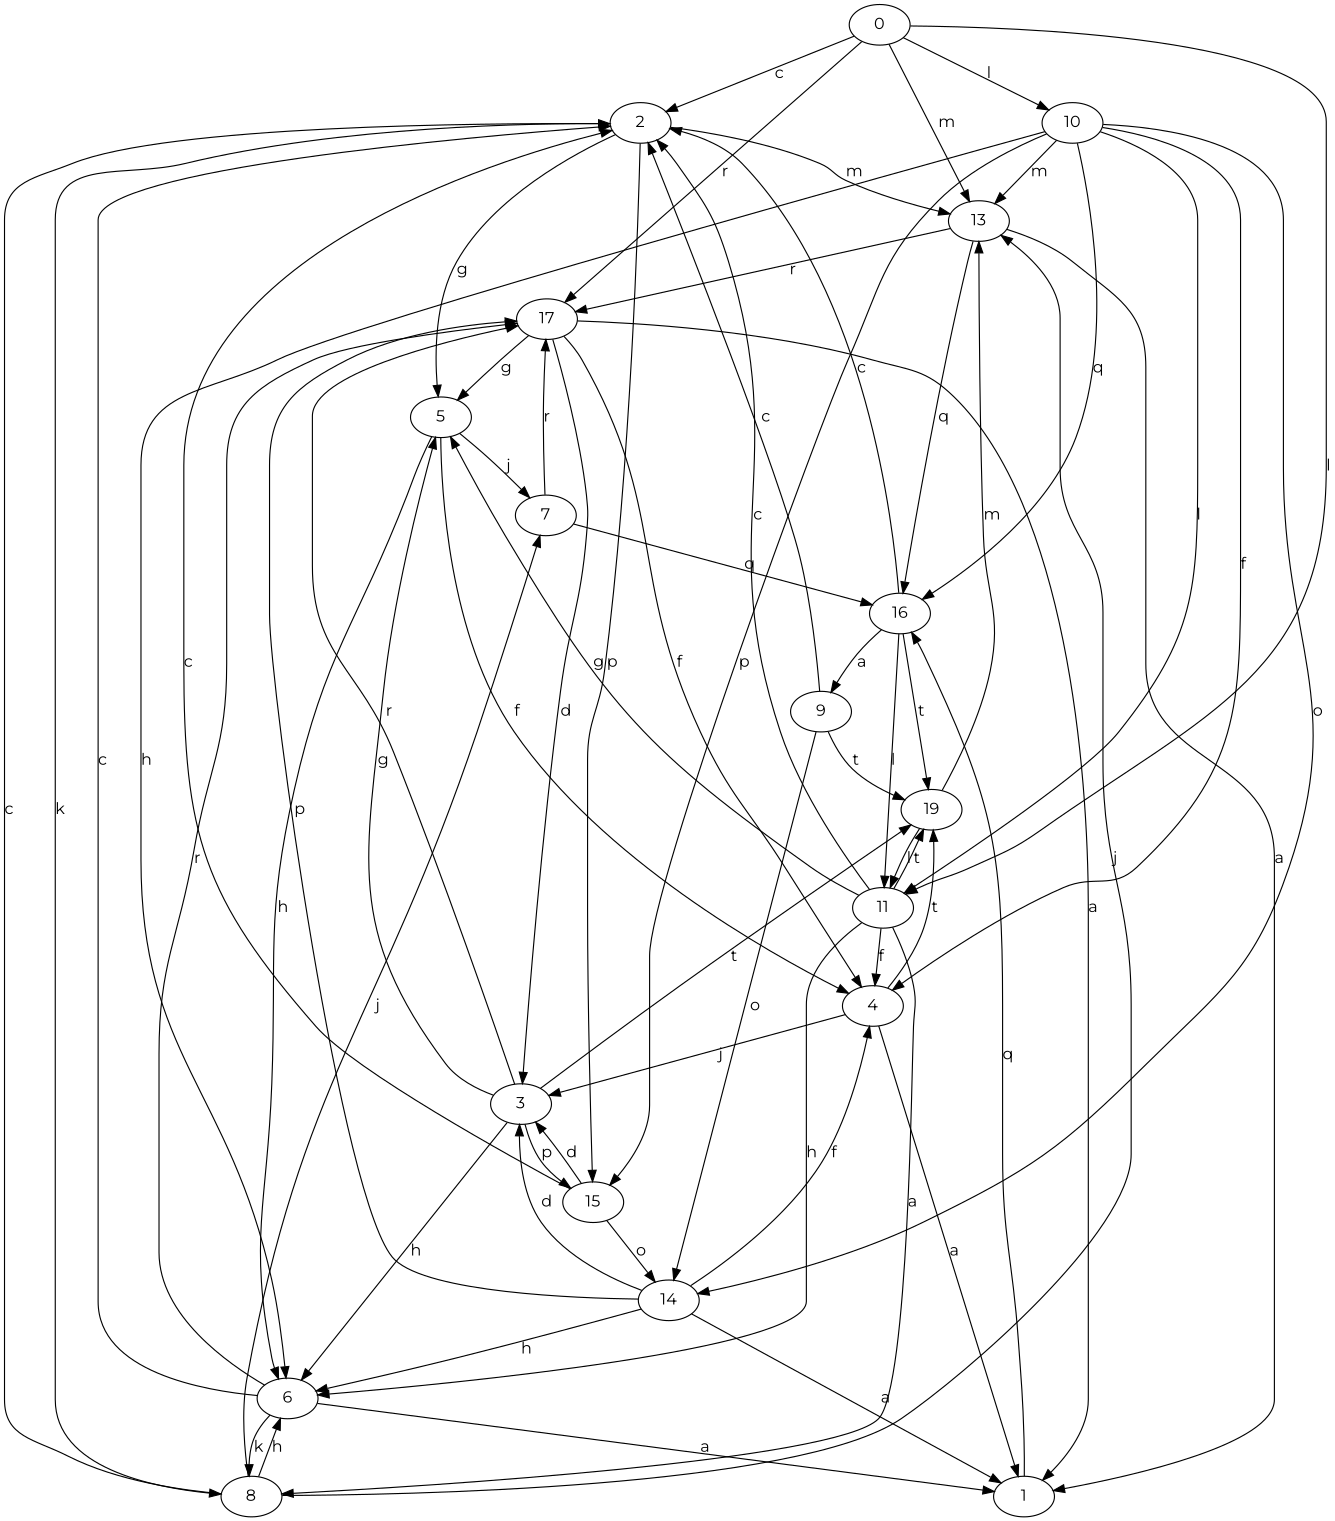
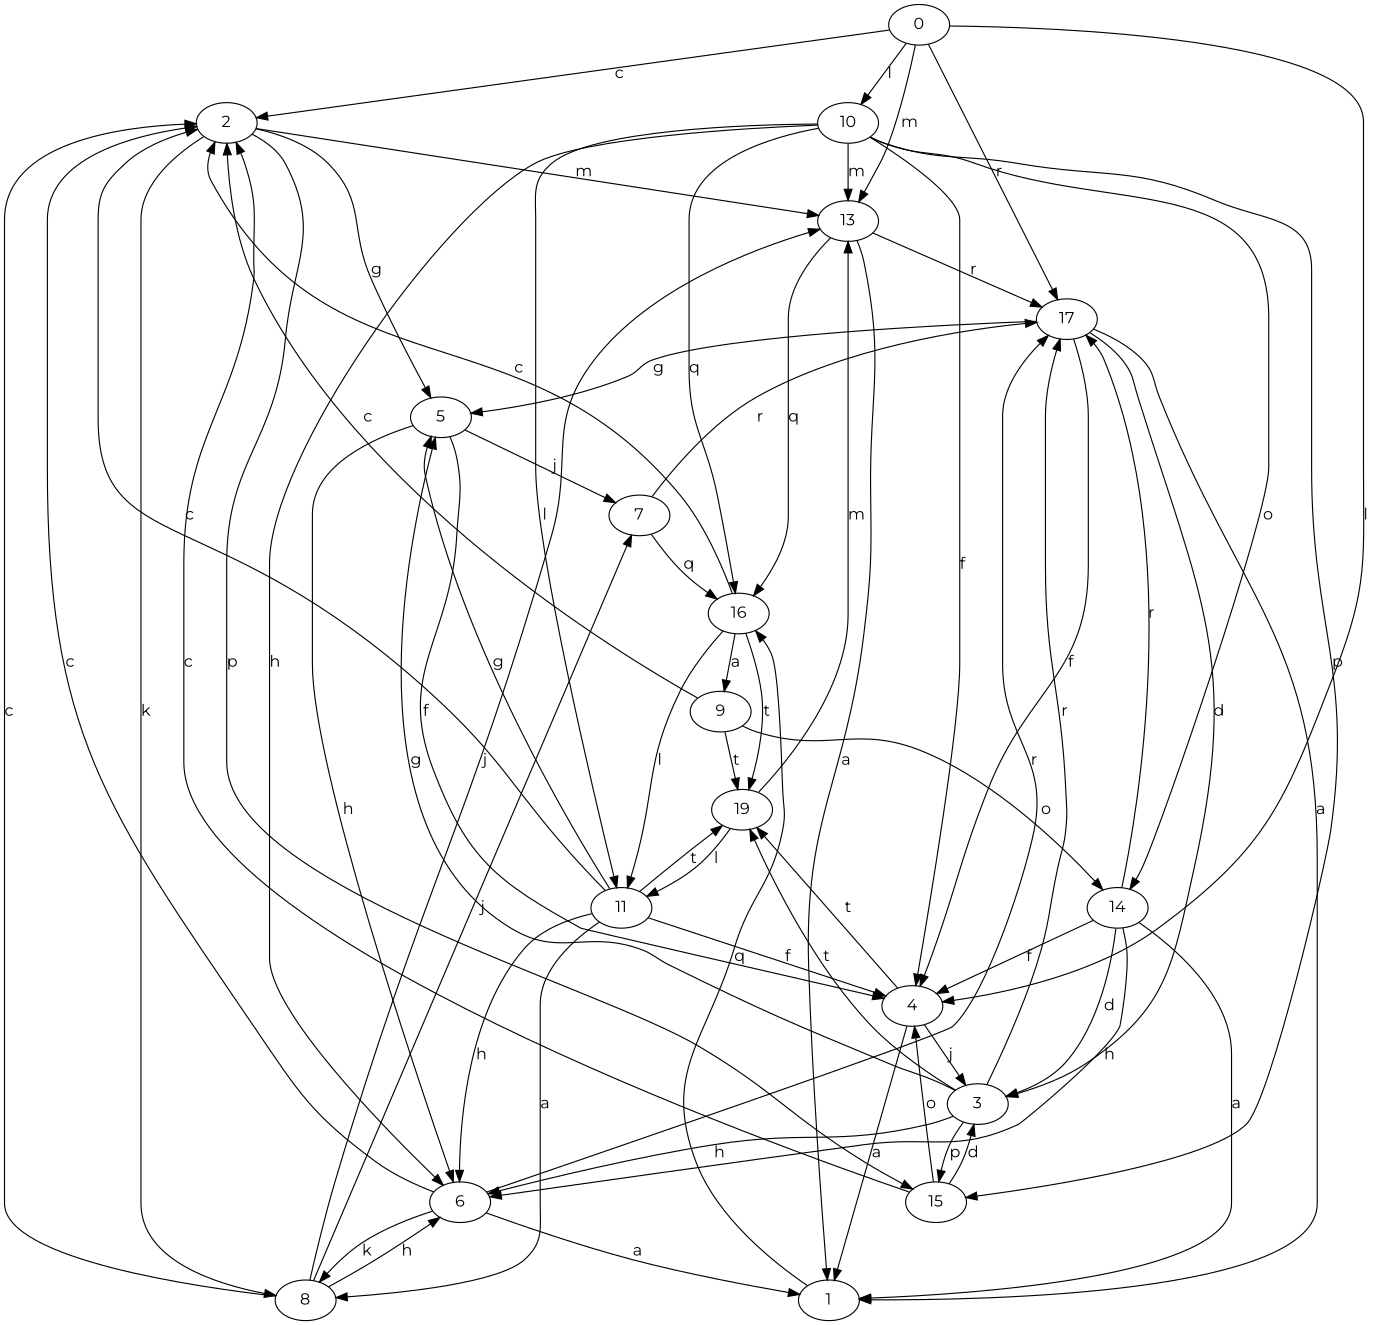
edge "0" -> "11": now "0" -> "4"
edge "14" -> "17": label "p" -> "r"
edge "15" -> "14": now "15" -> "4"
